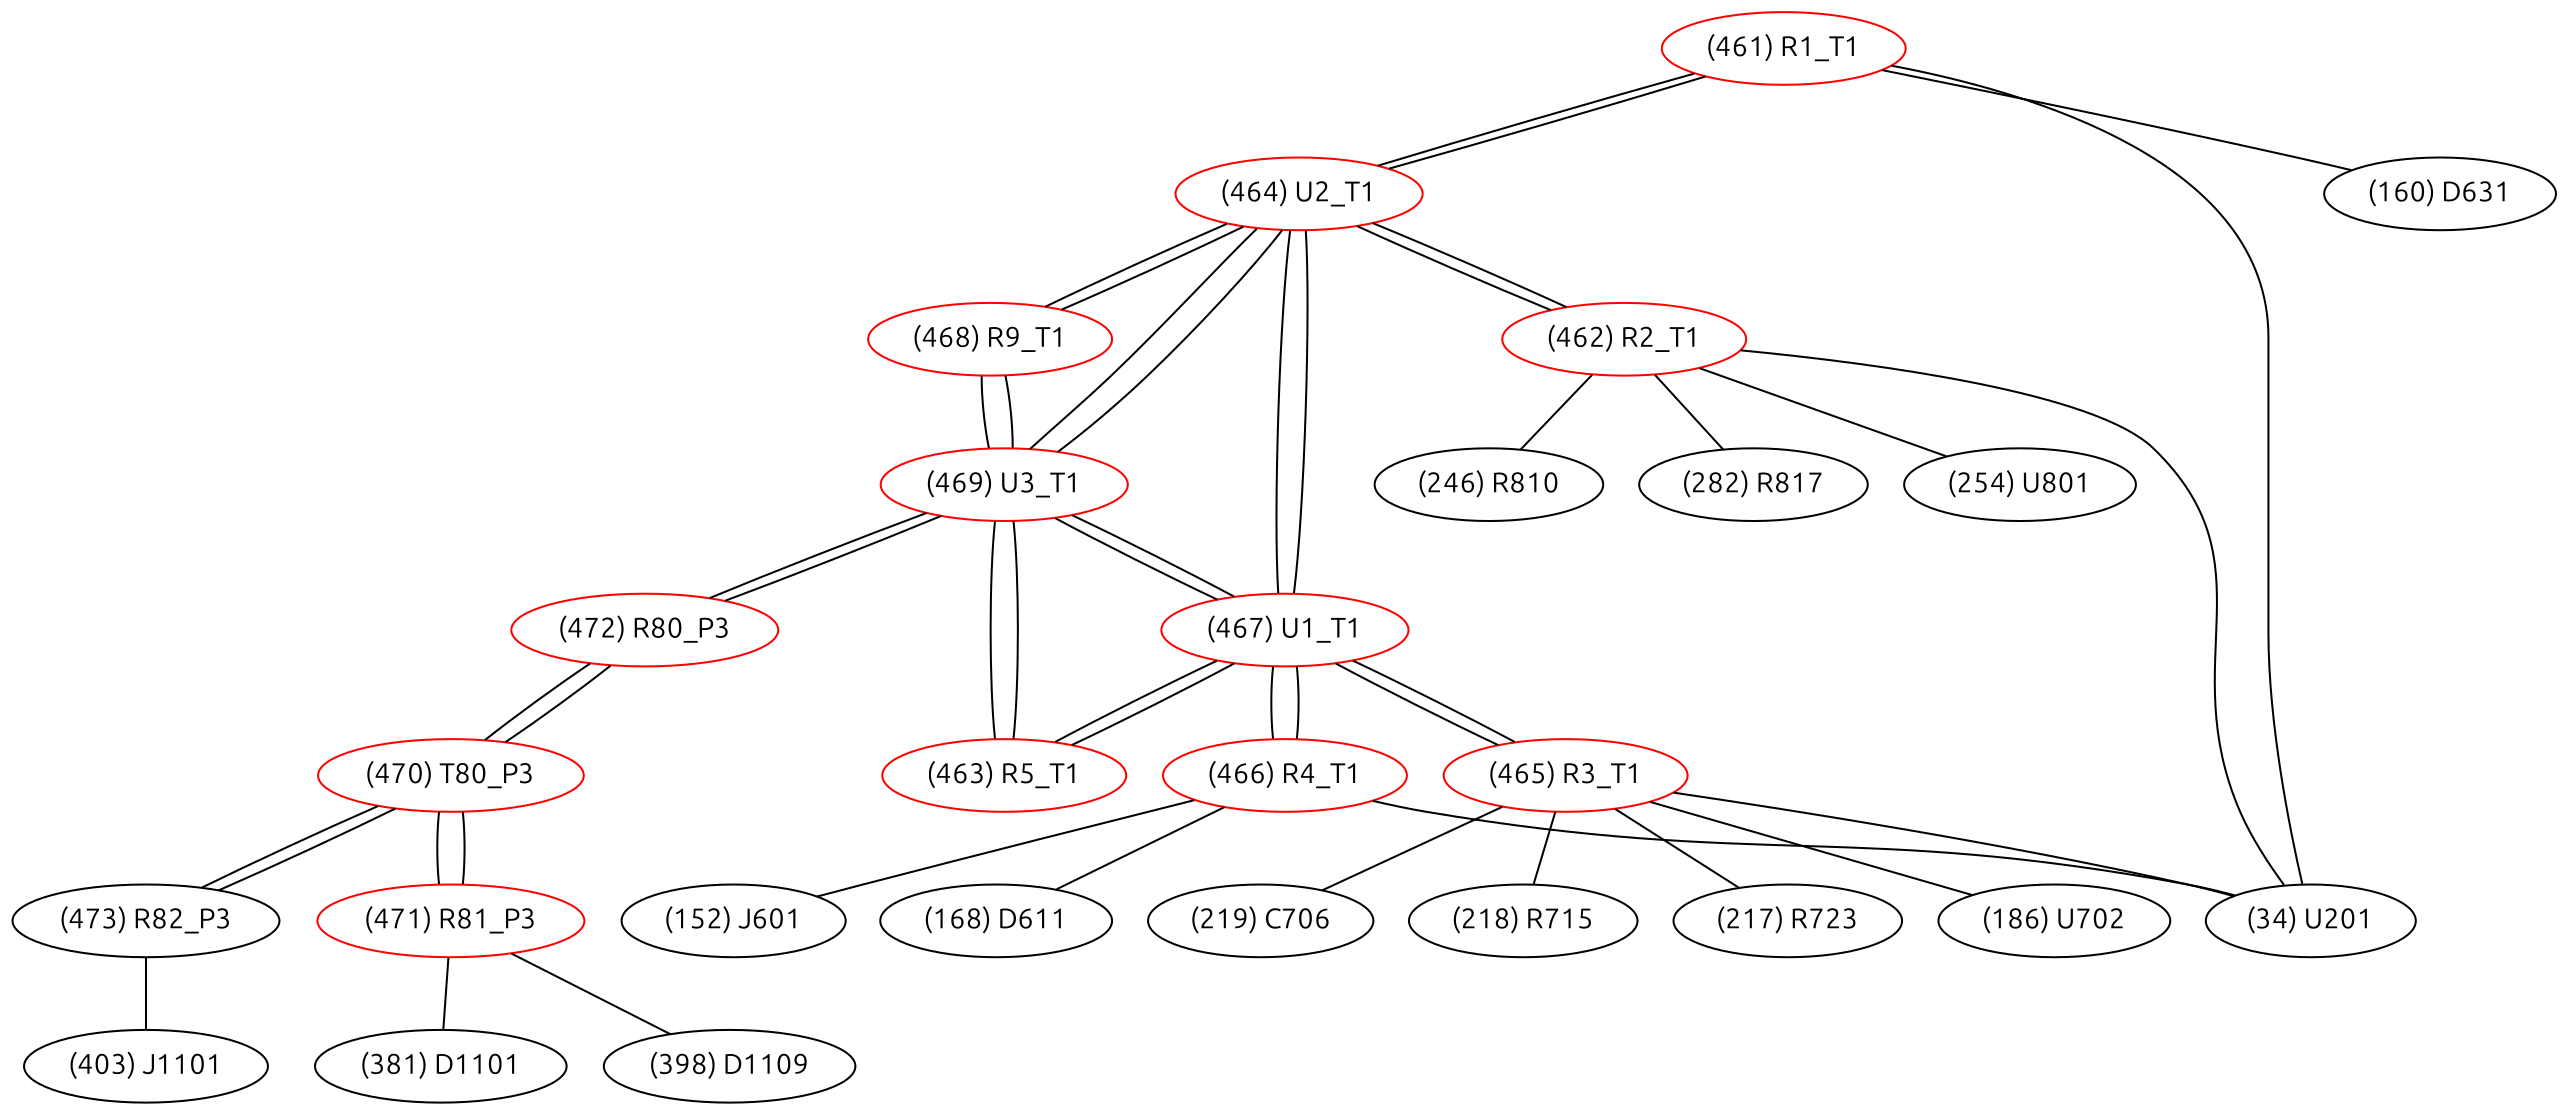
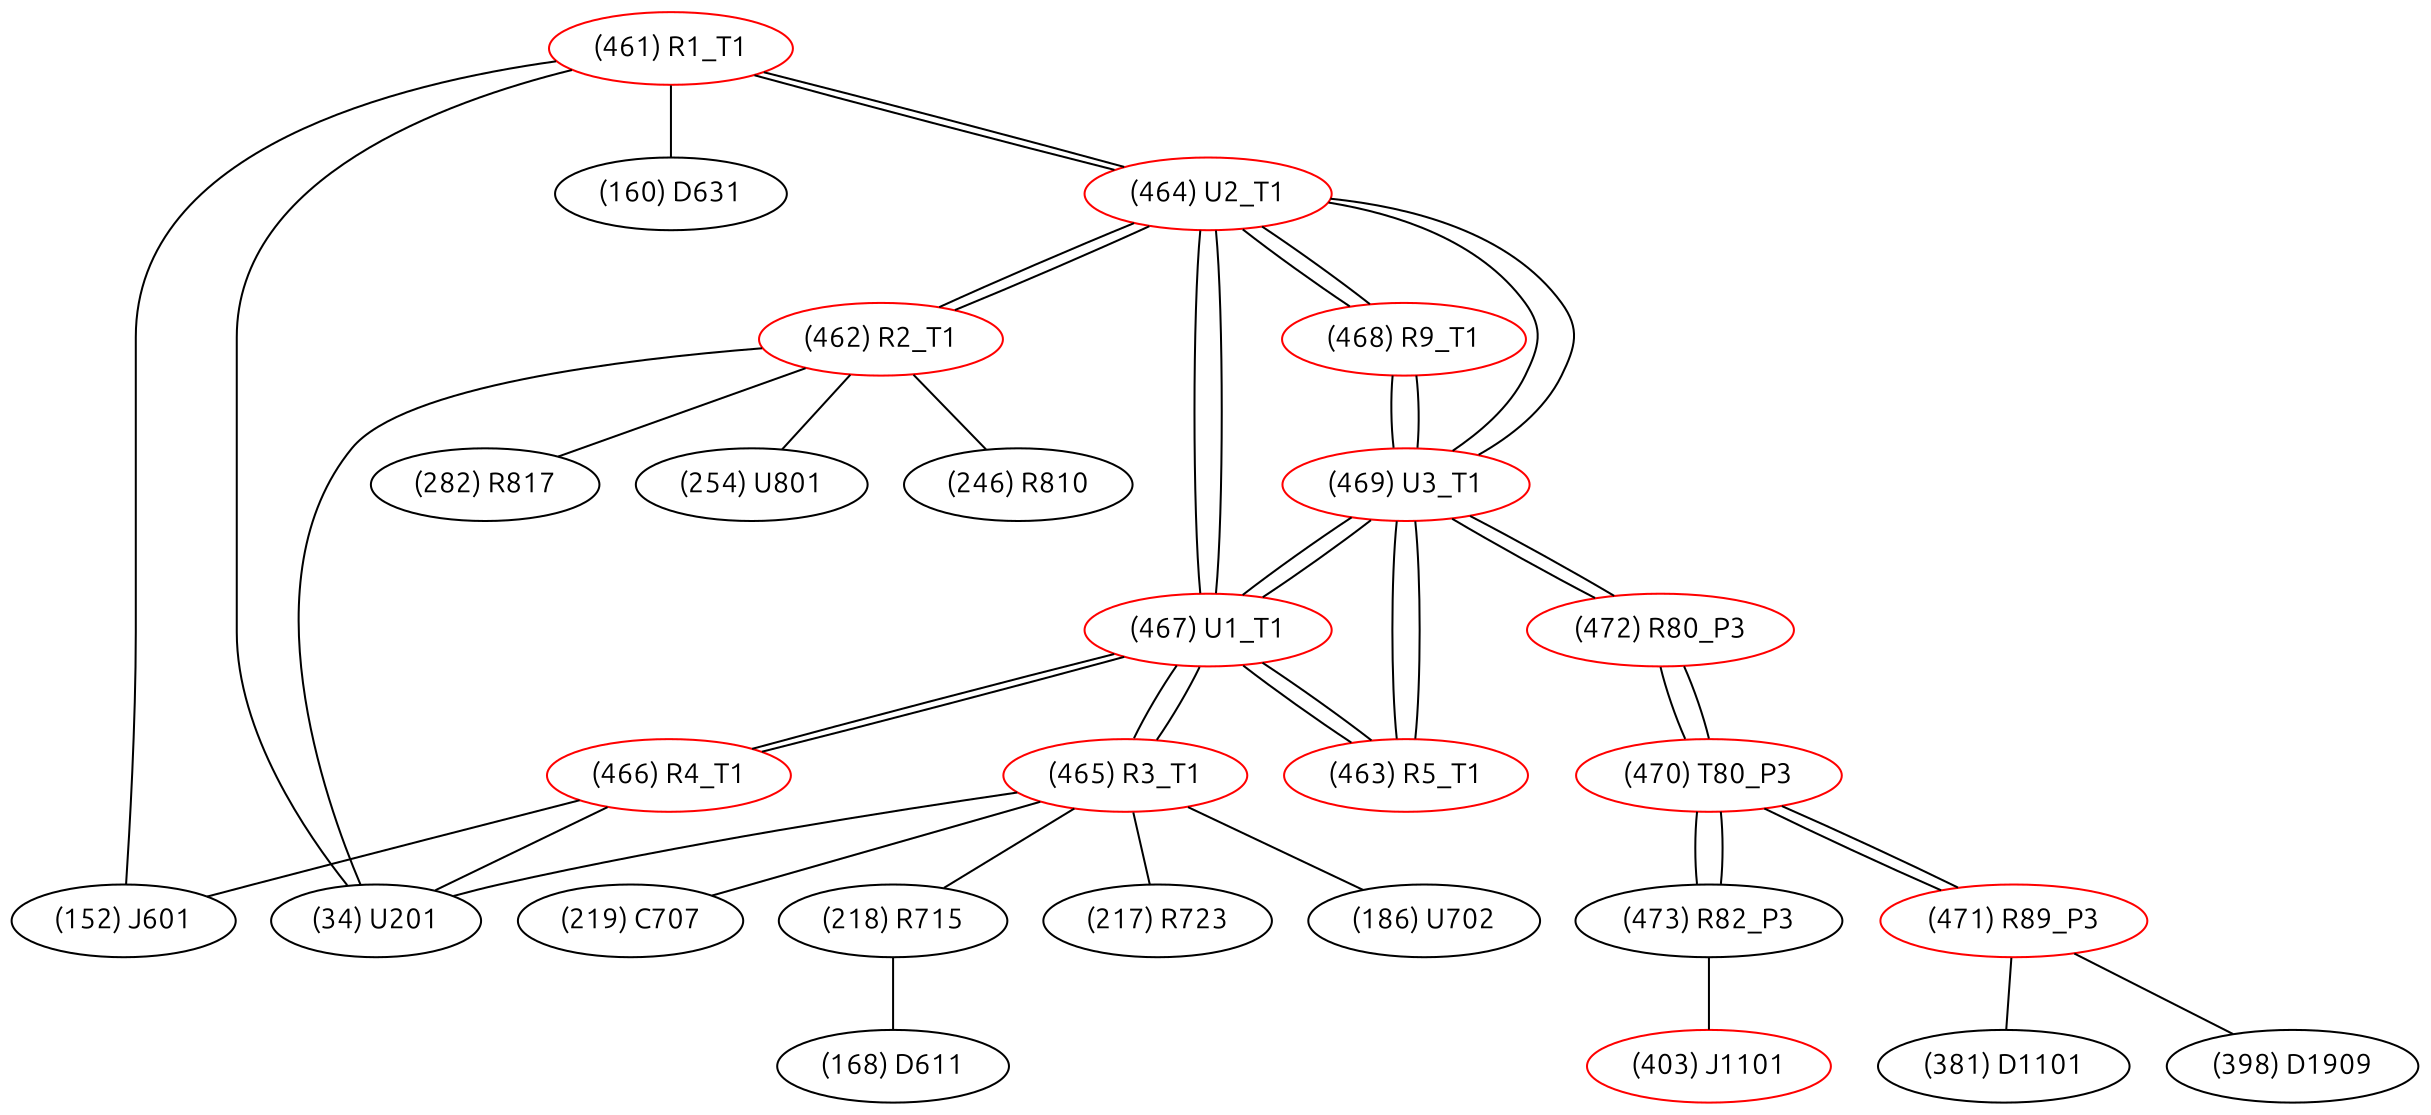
edge "(461) R1_T1" -- "(152) J601": added
edge "(466) R4_T1" -- "(168) D611": now "(218) R715" -- "(168) D611"
node "(471) R81_P3": label "(471) R81_P3" -> "(471) R89_P3"
node "(219) C706": label "(219) C706" -> "(219) C707"
node "(403) J1101": color black -> red
node "(398) D1109": label "(398) D1109" -> "(398) D1909"
